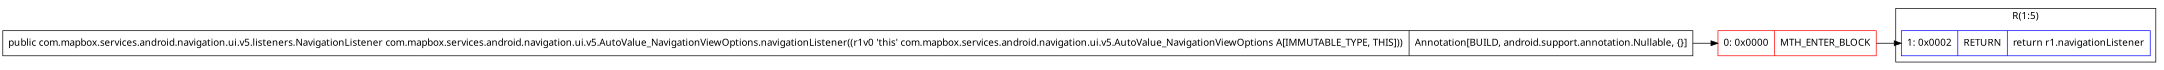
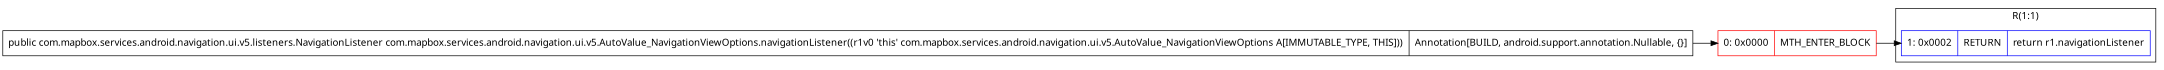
cluster "R(1:5)": label "R(1:5)" -> "R(1:1)"
